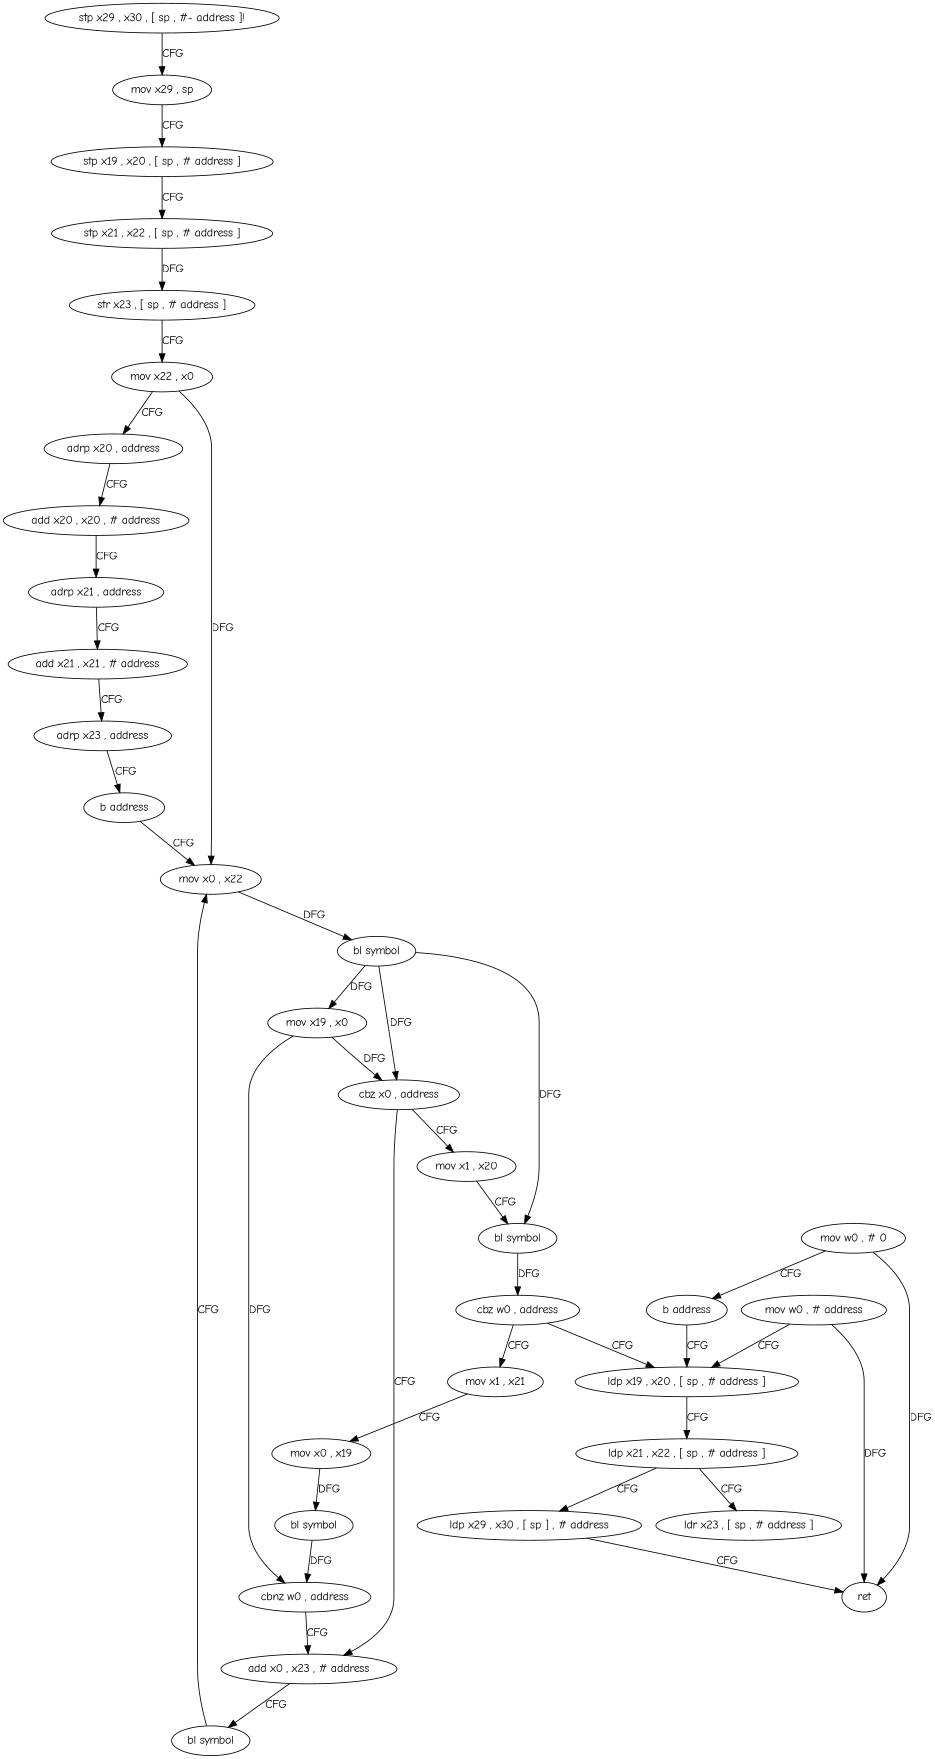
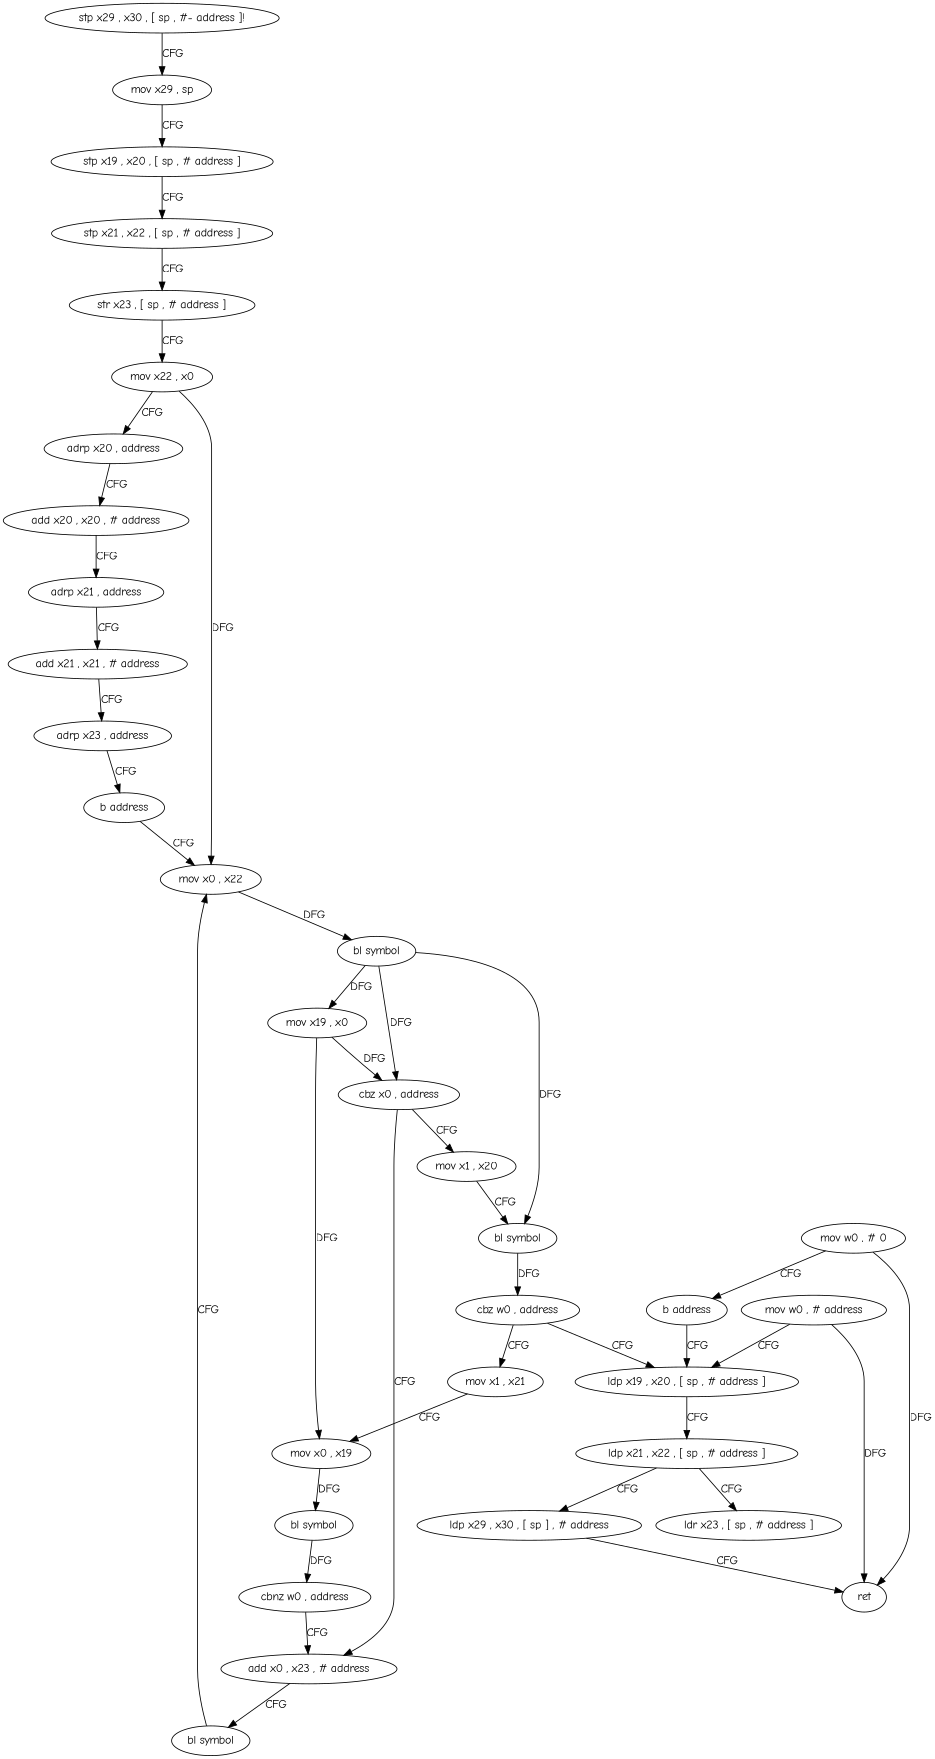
edge "stp x21 , x22 , [ sp , # address ]" -> "str x23 , [ sp , # address ]": label "DFG" -> "CFG"
edge "mov x19 , x0" -> "cbnz w0 , address": now "mov x19 , x0" -> "mov x0 , x19"
